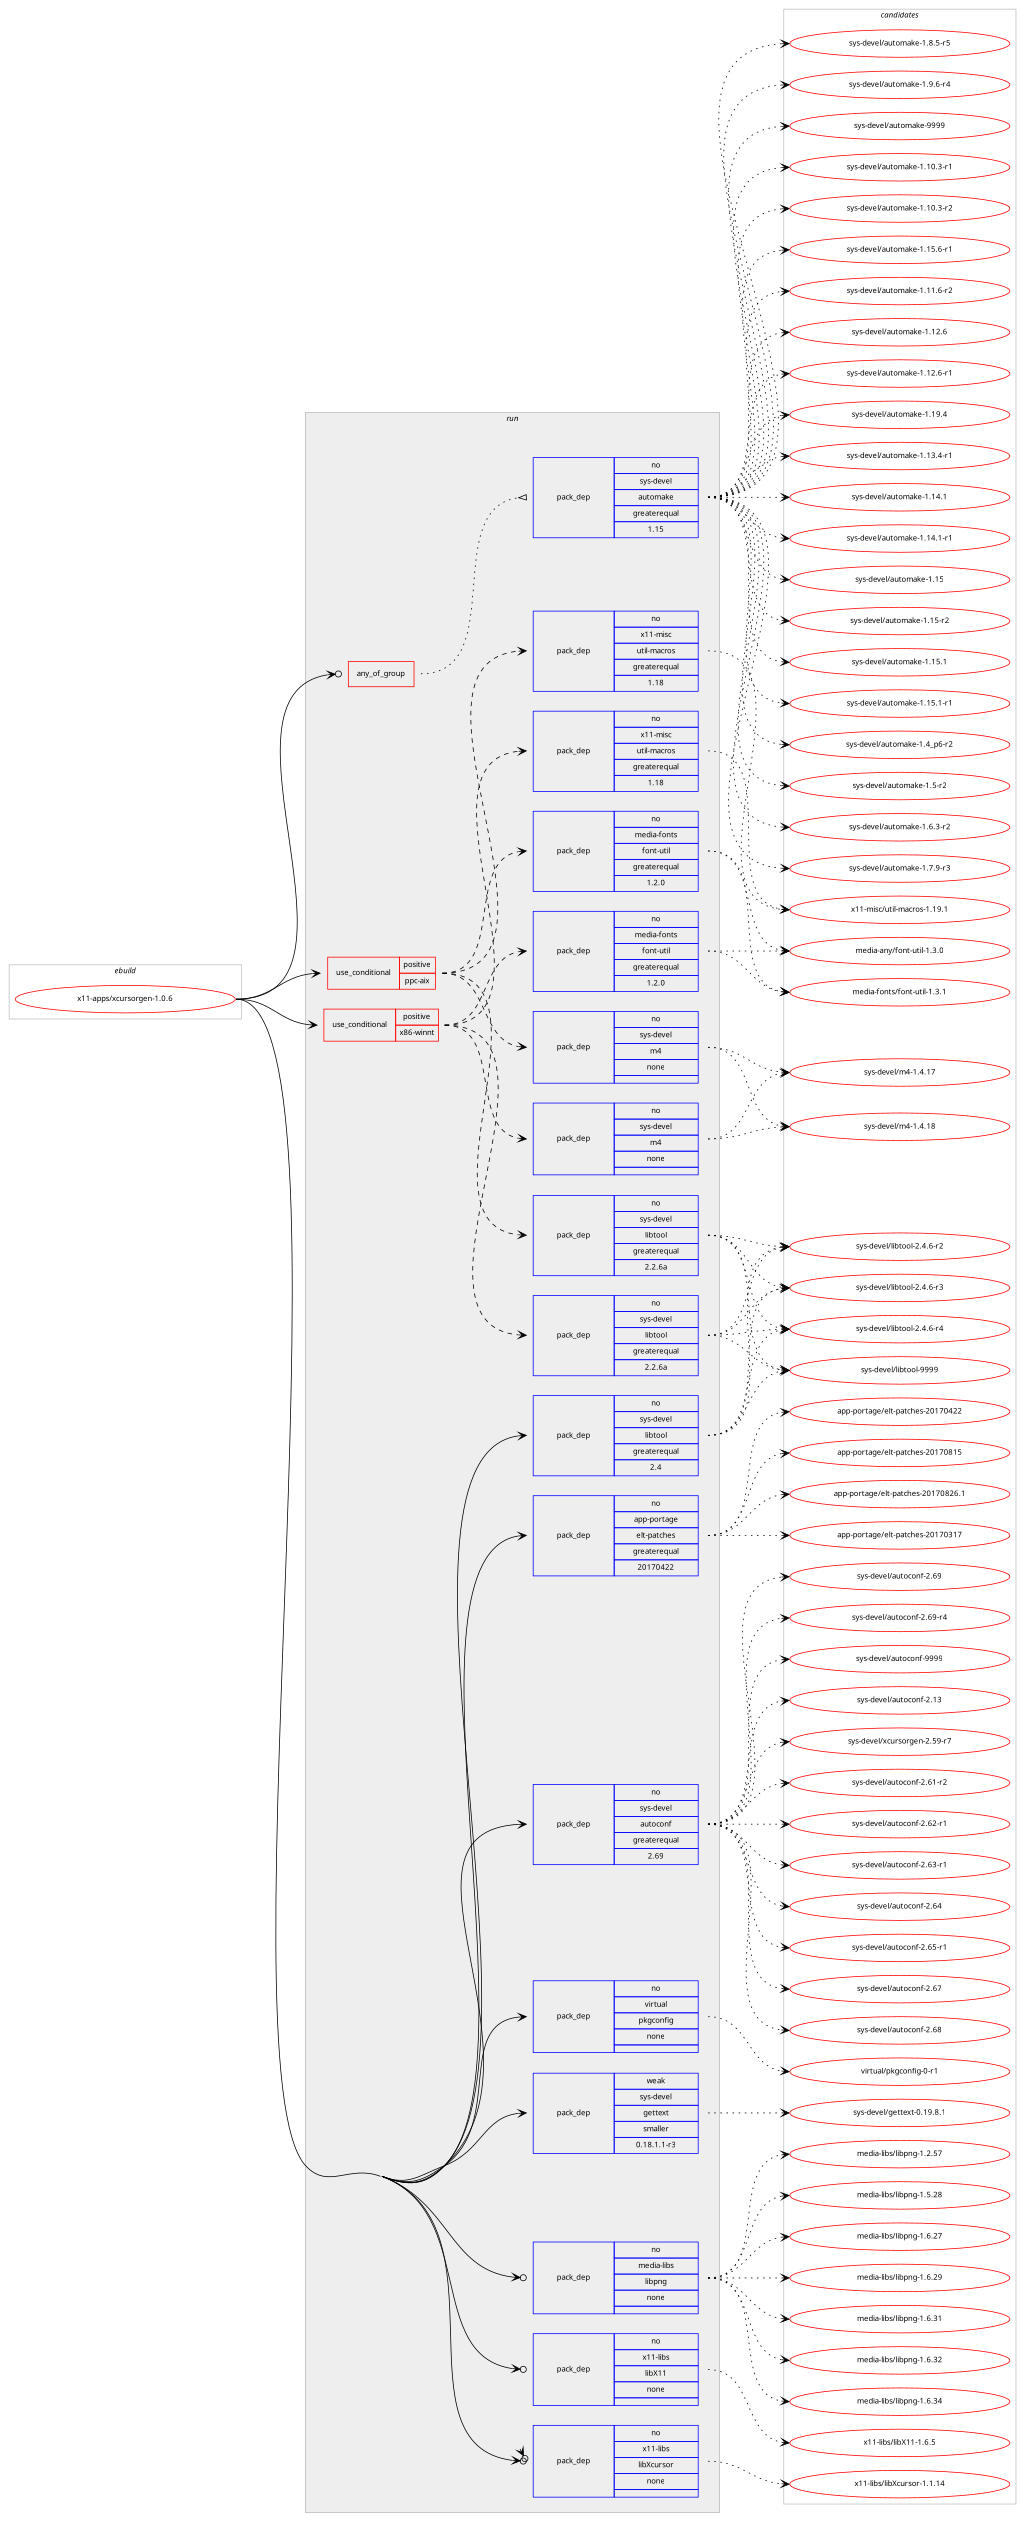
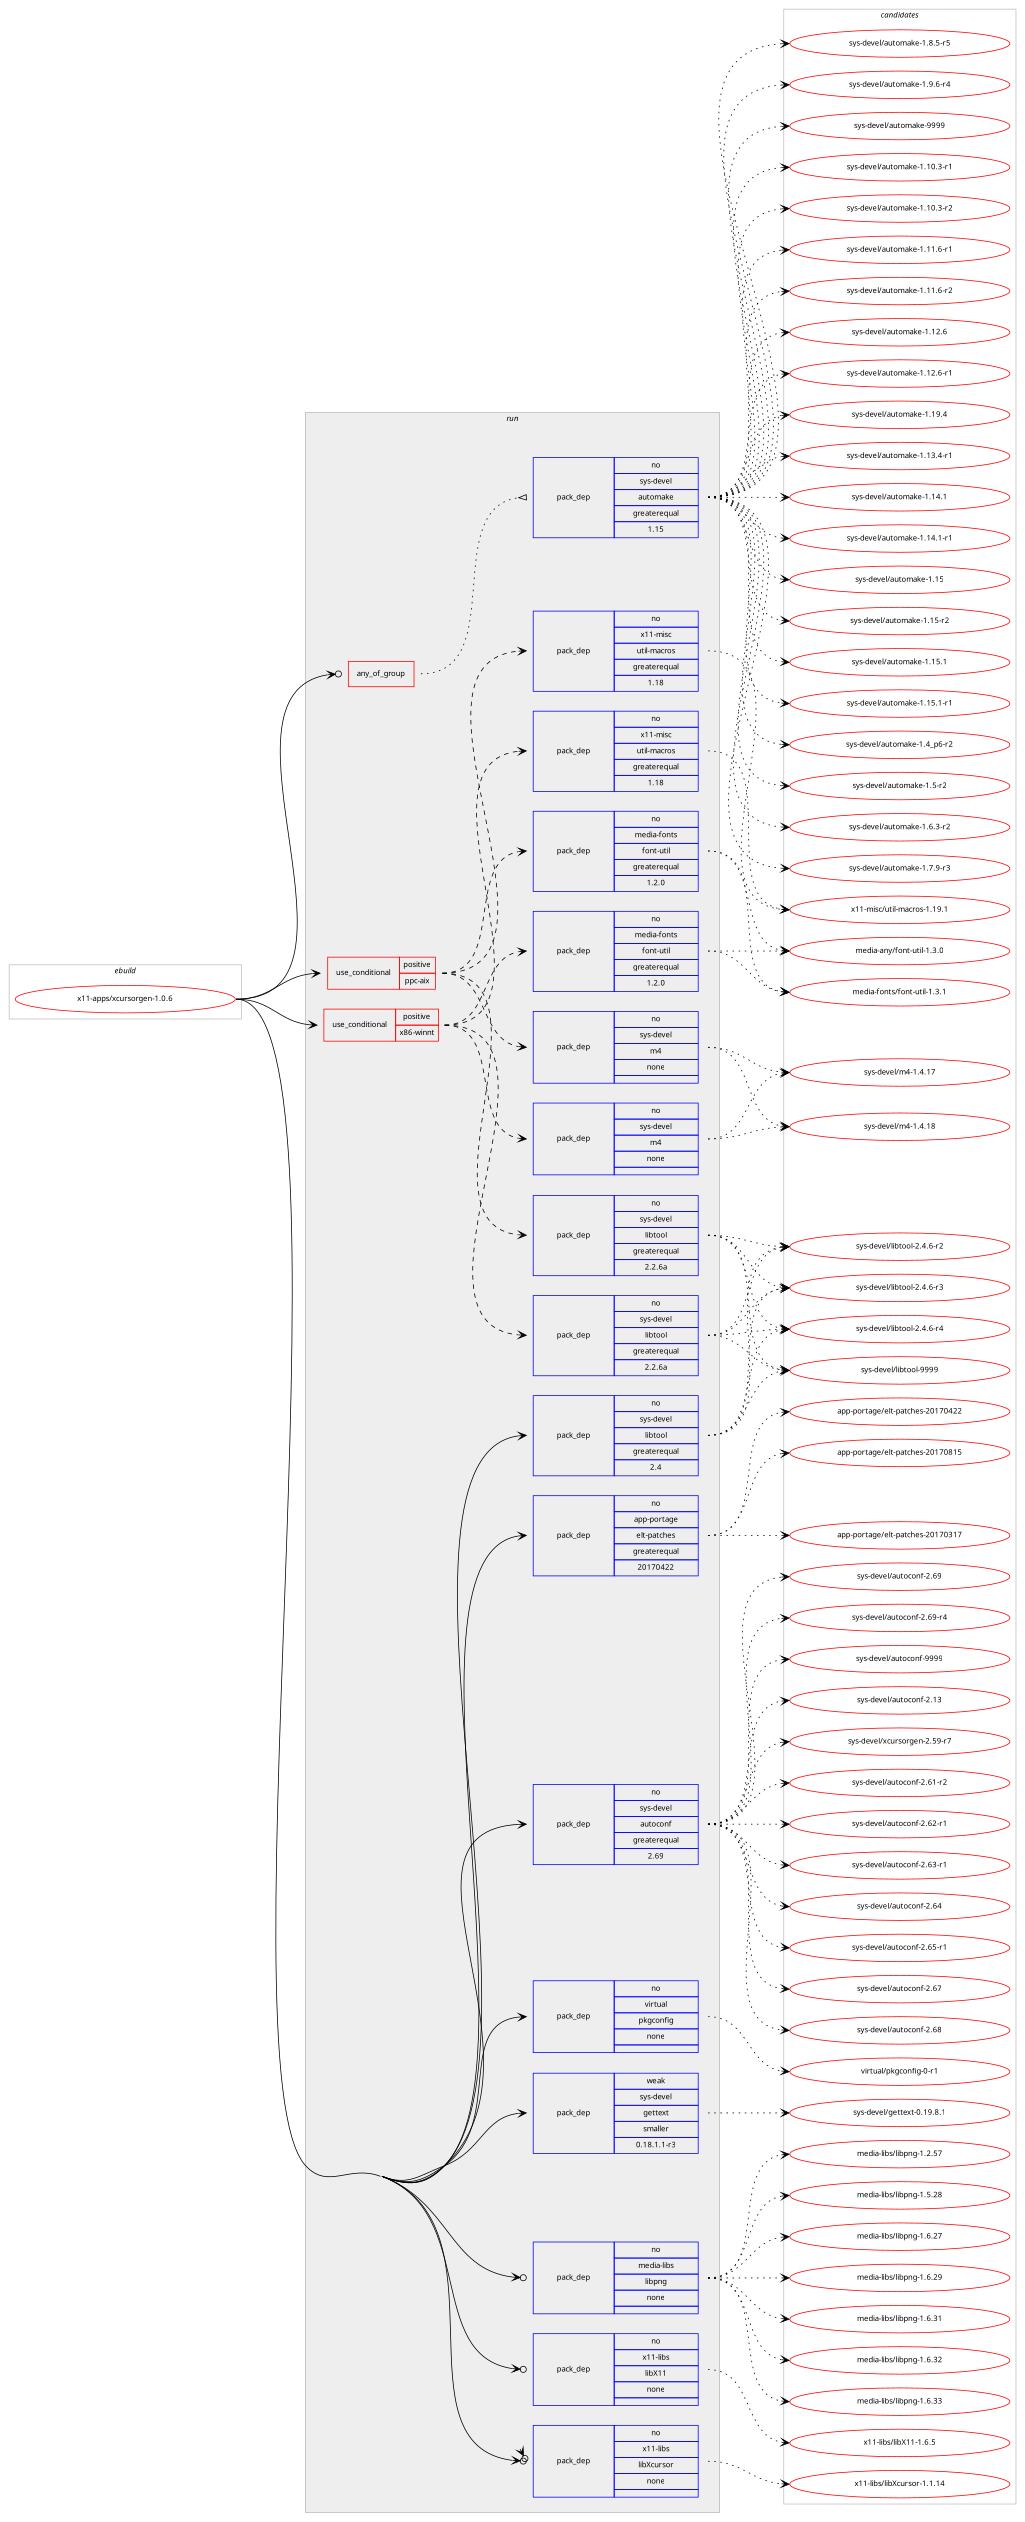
node "sys-devel/automake-1.15.6-r1": label "sys-devel/automake-1.15.6-r1" -> "sys-devel/automake-1.11.6-r1"
node "app-portage/elt-patches-20170826.1": removed
node "media-libs/libpng-1.6.34": label "media-libs/libpng-1.6.34" -> "media-libs/libpng-1.6.33"
